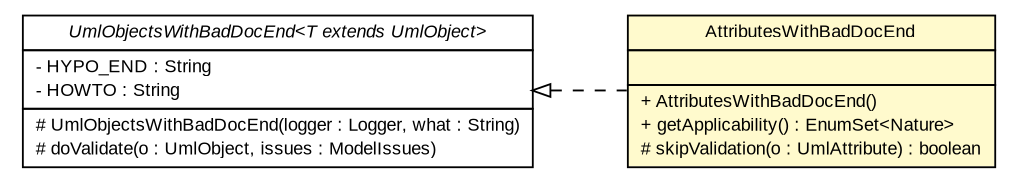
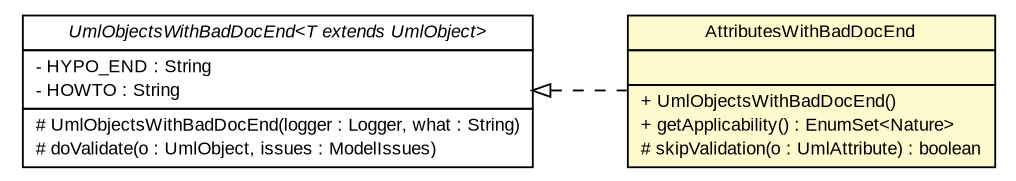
node "AttributesWithBadDocEnd": text "+ AttributesWithBadDocEnd()" -> "+ UmlObjectsWithBadDocEnd()"
